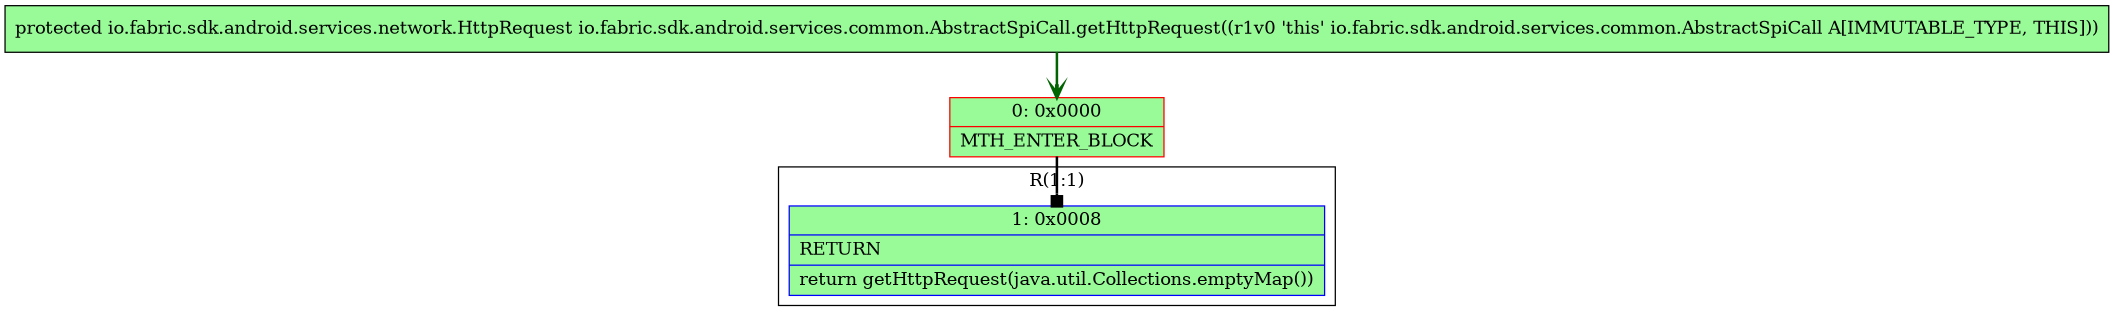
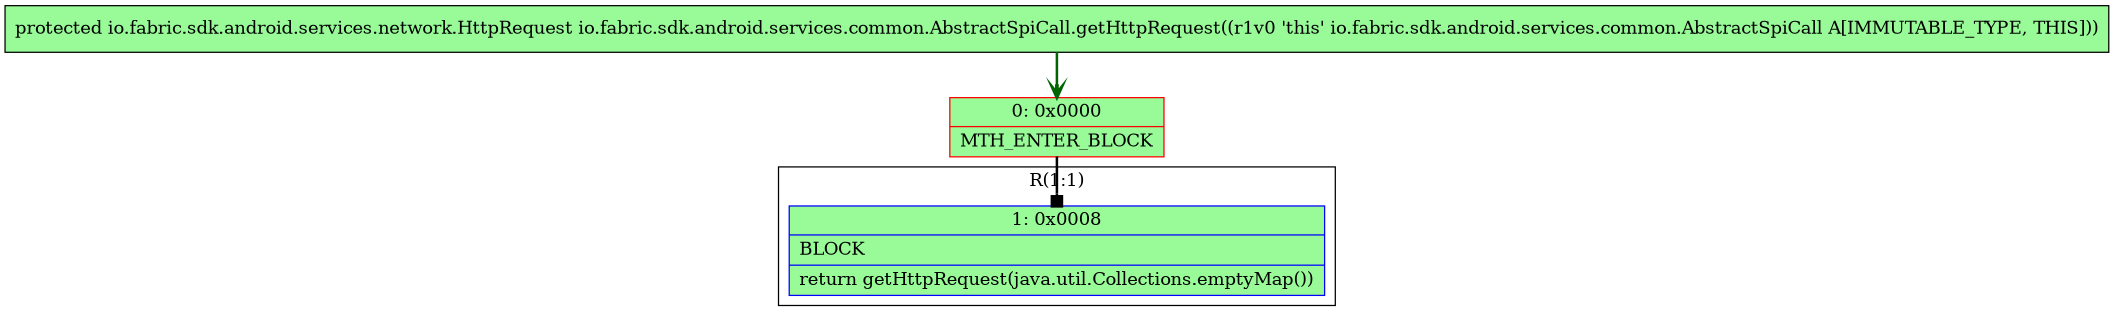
node "1: 0x0008": text "RETURN" -> "BLOCK"
